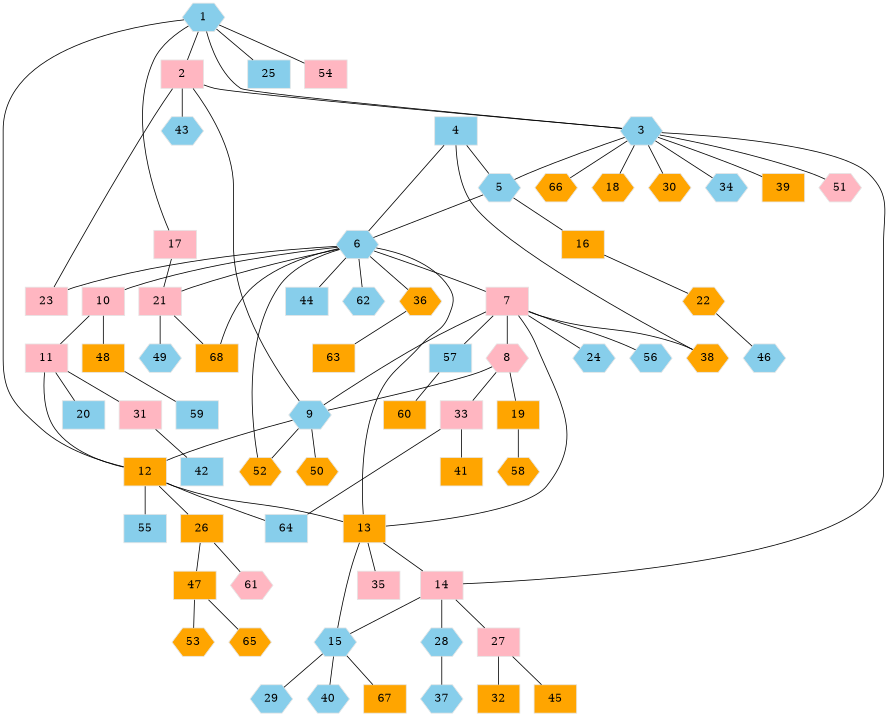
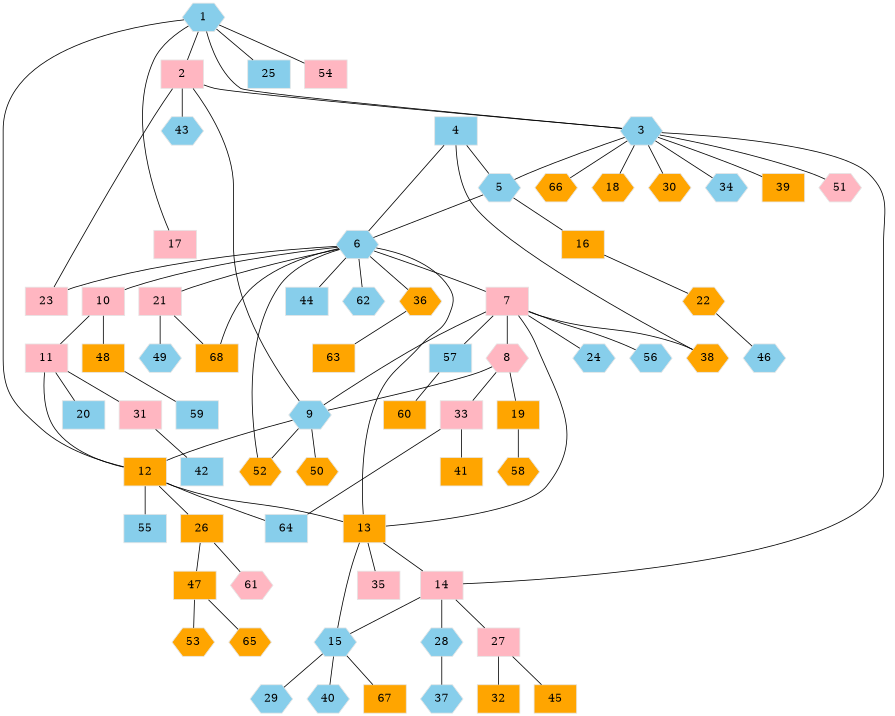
edge "17" -- "21": removed
